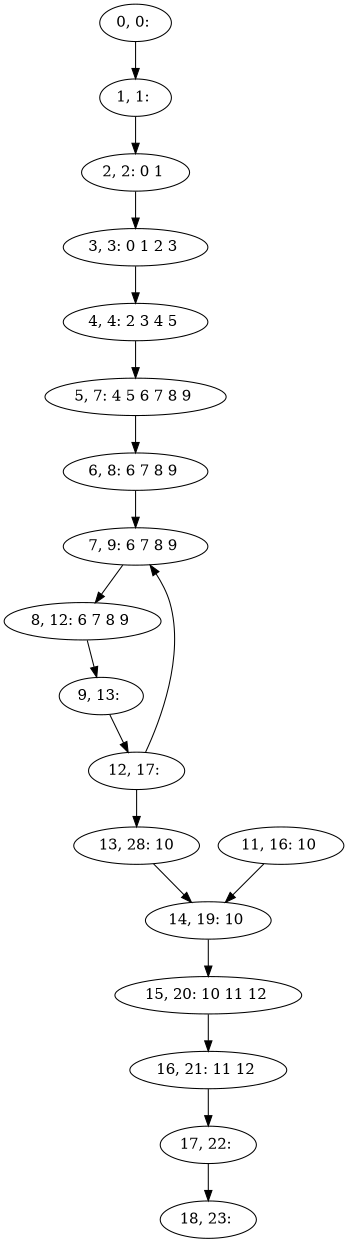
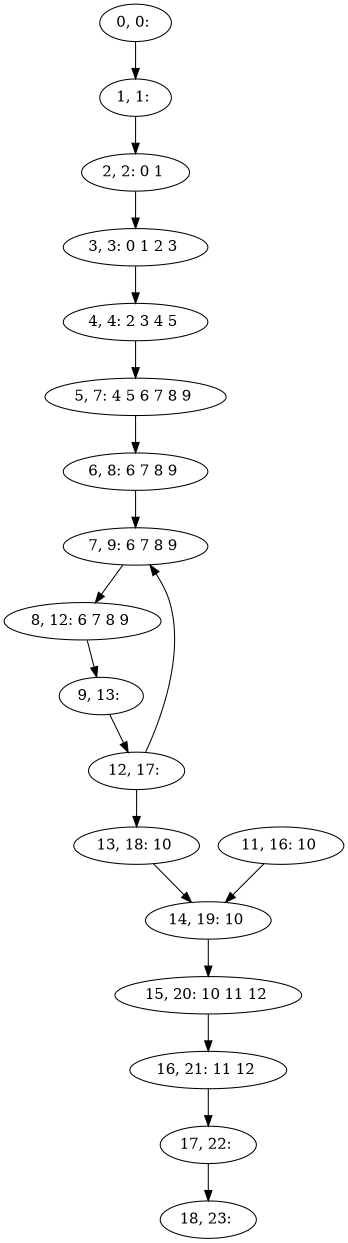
node "13, 28: 10": label "13, 28: 10" -> "13, 18: 10"
